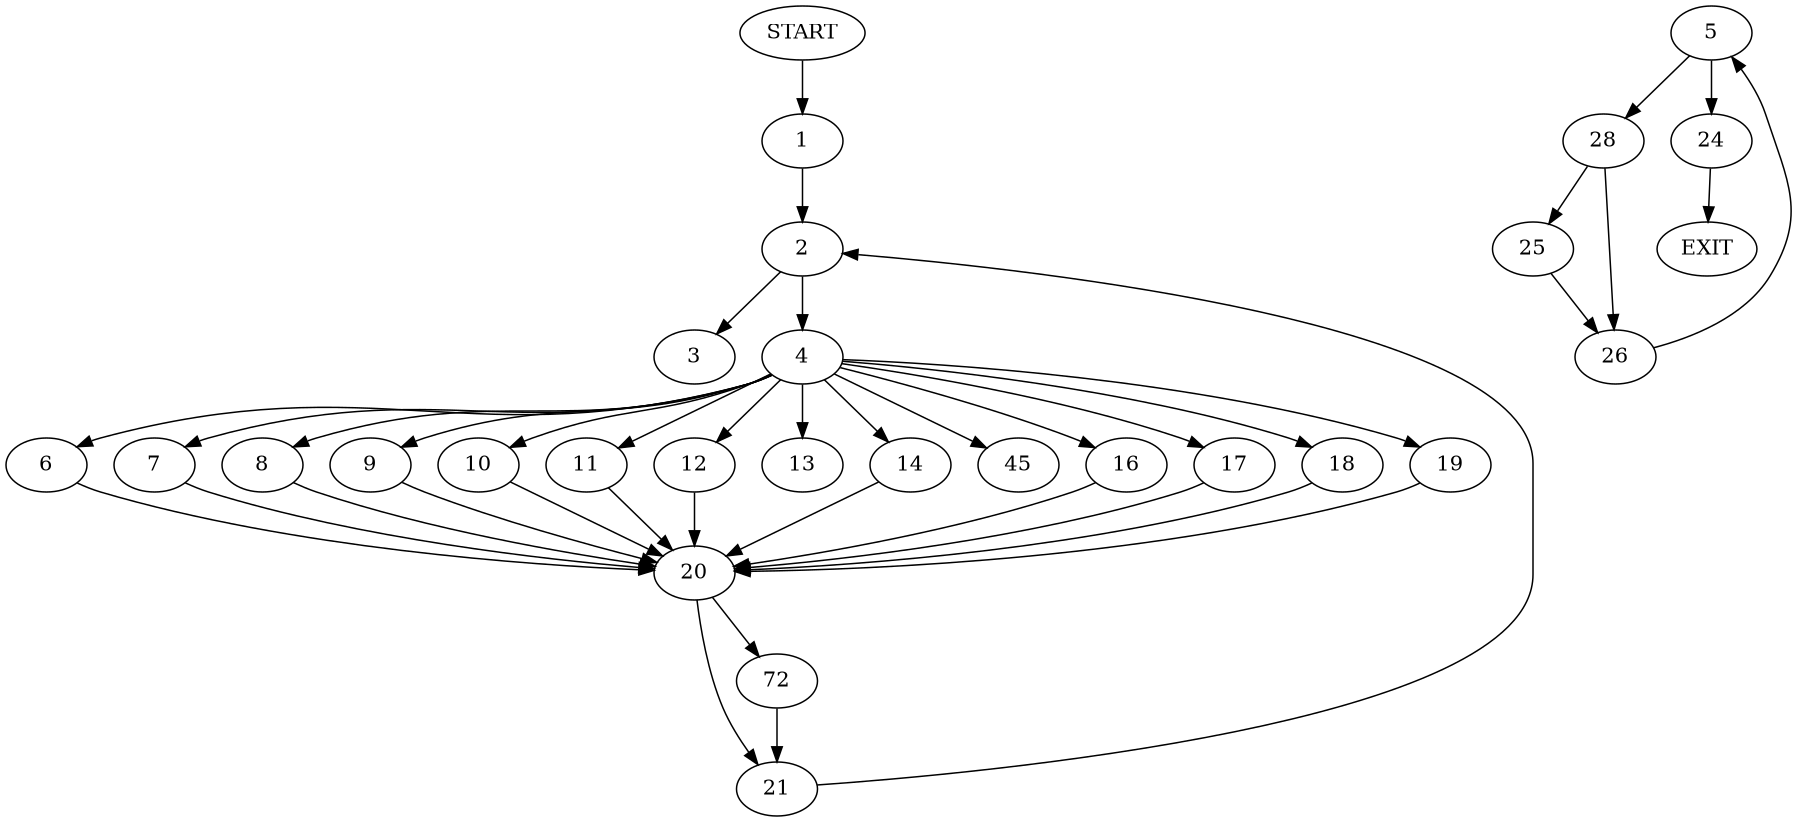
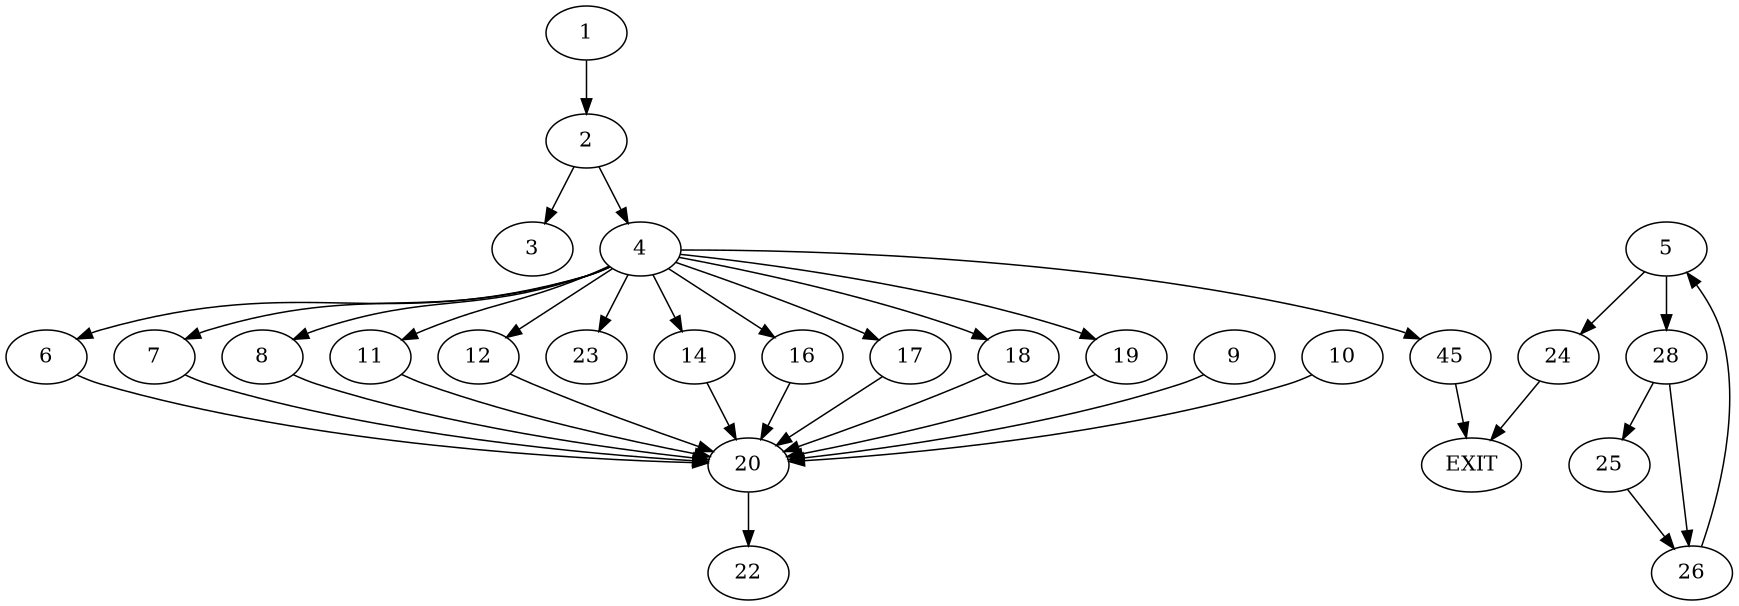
node "START": removed
edge "45" -> "EXIT": added
edge "4" -> "9": removed
edge "4" -> "10": removed
node "13": label "13" -> "23"
node "72": label "72" -> "22"
node "21": removed
